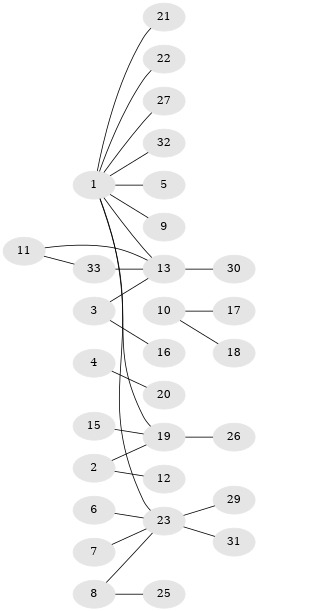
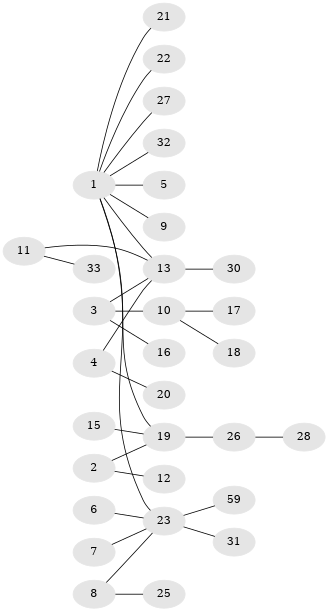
edge "33" -- "13": now "4" -- "13"
edge "3" -- "10": added
node "28": added
node "29": label "29" -> "59"
